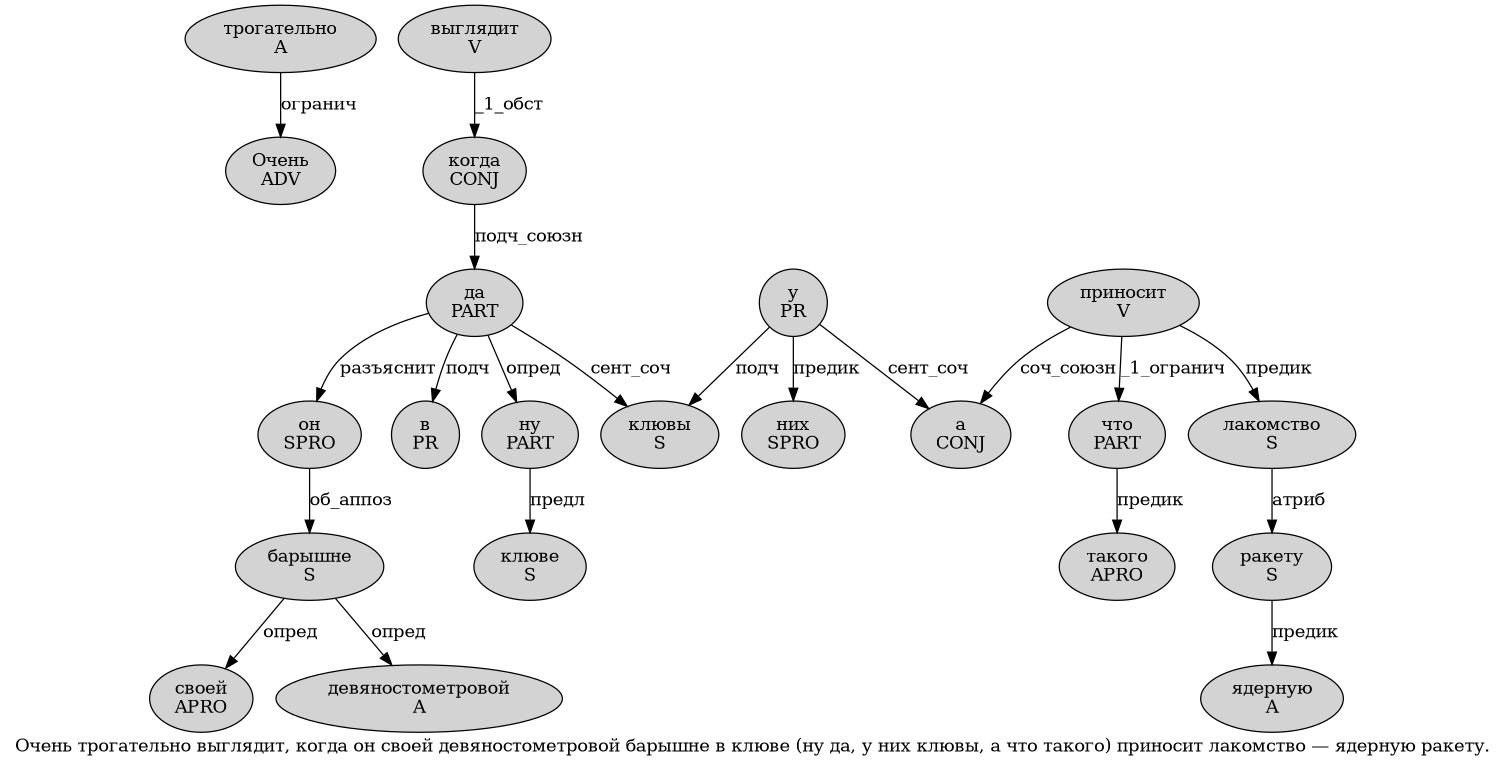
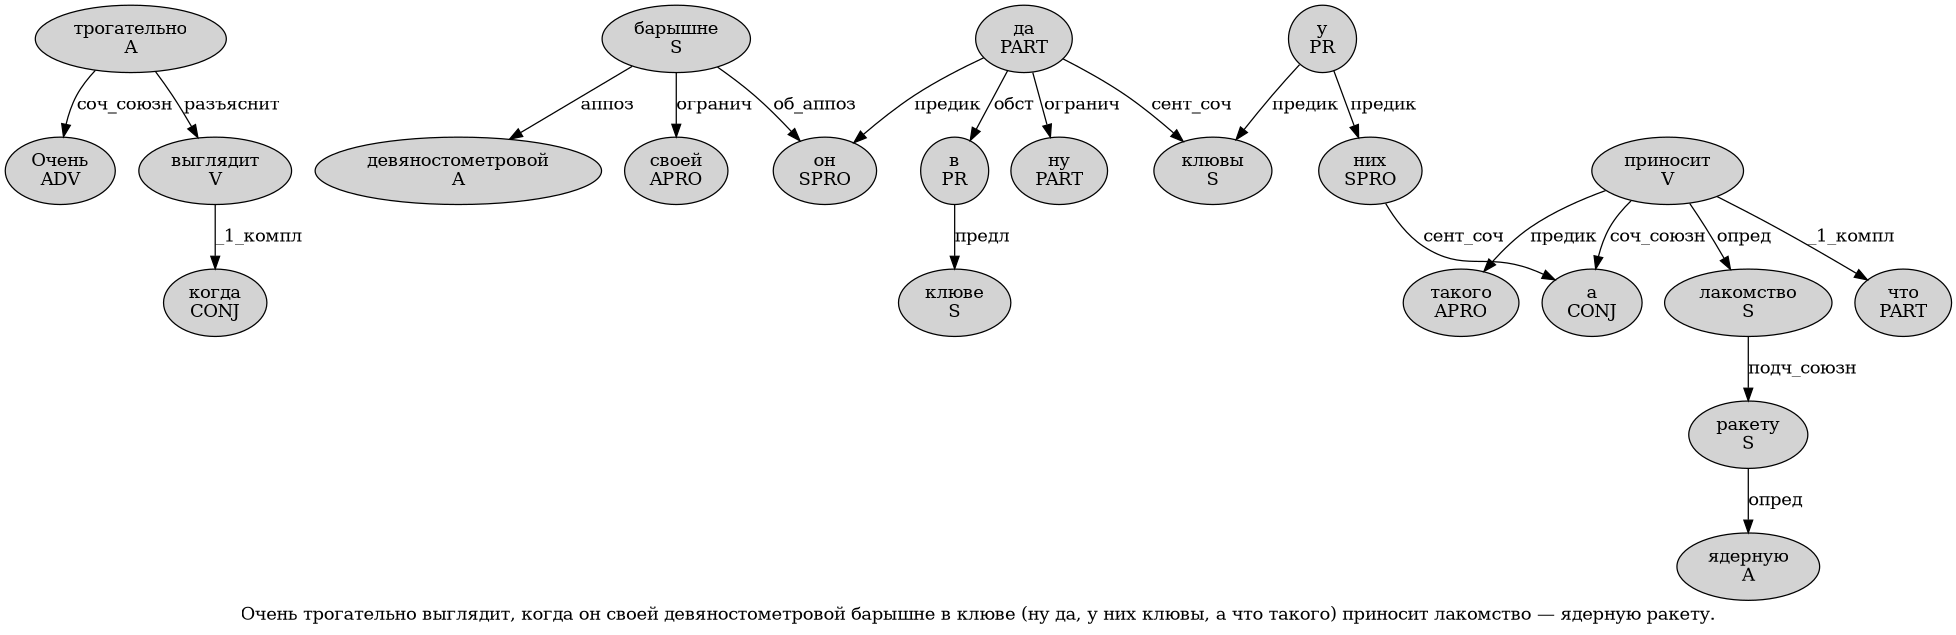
edge "трогательно A" -> "выглядит V": added, label "разъяснит"
edge "трогательно A" -> "Очень ADV": label "огранич" -> "соч_союзн"
edge "выглядит V" -> "когда CONJ": label "_1_обст" -> "_1_компл"
edge "когда CONJ" -> "да PART": removed, label "подч_союзн"
edge "у PR" -> "а CONJ": now "них SPRO" -> "а CONJ"
edge "да PART" -> "он SPRO": label "разъяснит" -> "предик"
edge "да PART" -> "в PR": label "подч" -> "обст"
edge "да PART" -> "ну PART": label "опред" -> "огранич"
edge "у PR" -> "клювы S": label "подч" -> "предик"
edge "приносит V" -> "что PART": label "_1_огранич" -> "_1_компл"
edge "приносит V" -> "лакомство S": label "предик" -> "опред"
edge "он SPRO" -> "барышне S": reversed
edge "ну PART" -> "клюве S": now "в PR" -> "клюве S"
edge "что PART" -> "такого APRO": now "приносит V" -> "такого APRO"
edge "лакомство S" -> "ракету S": label "атриб" -> "подч_союзн"
edge "барышне S" -> "своей APRO": label "опред" -> "огранич"
edge "барышне S" -> "девяностометровой A": label "опред" -> "аппоз"
edge "ракету S" -> "ядерную A": label "предик" -> "опред"
